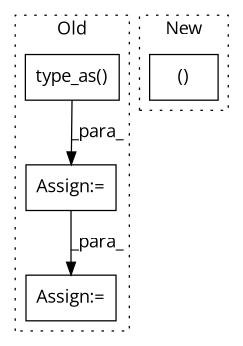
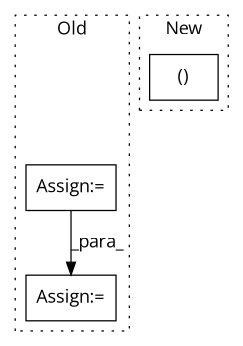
node "type_as()": removed
